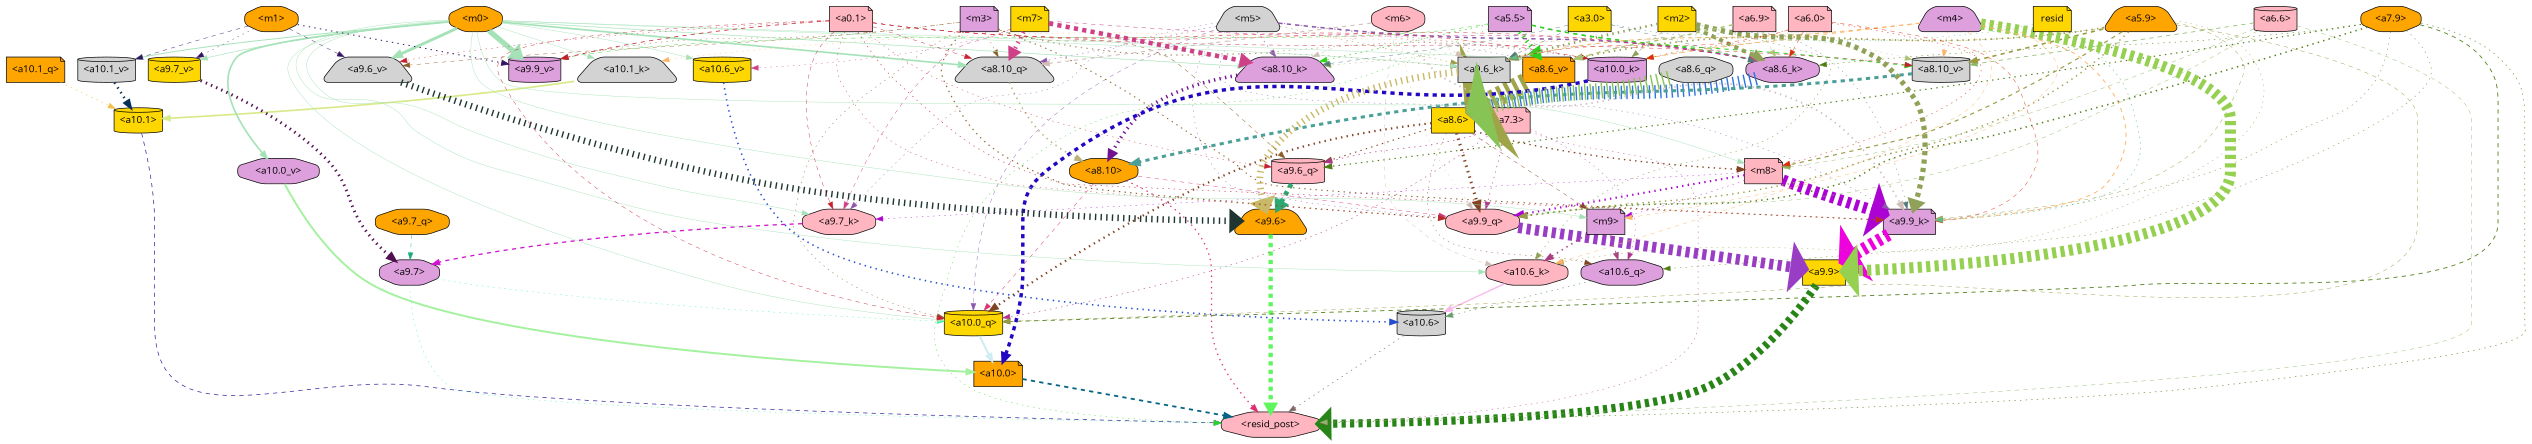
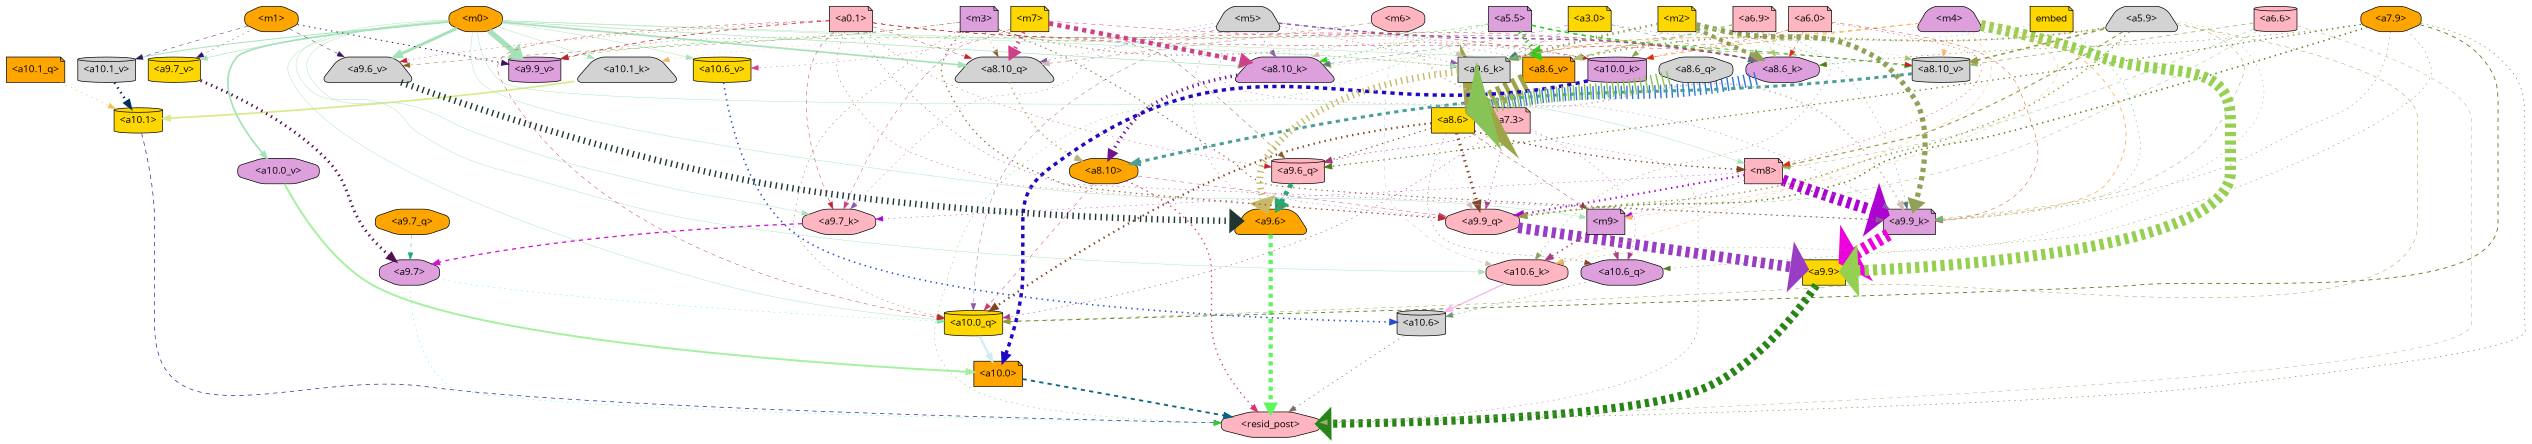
node "resid": label "resid" -> "embed"
node "<a5.9>": fillcolor orange -> lightgrey
edge "<m5>" -> "<a9.6_k>": color #9a9b44 -> #8e56ad
edge "<a0.1>" -> "<a9.9_k>": color #c52131 -> #8e56ad
